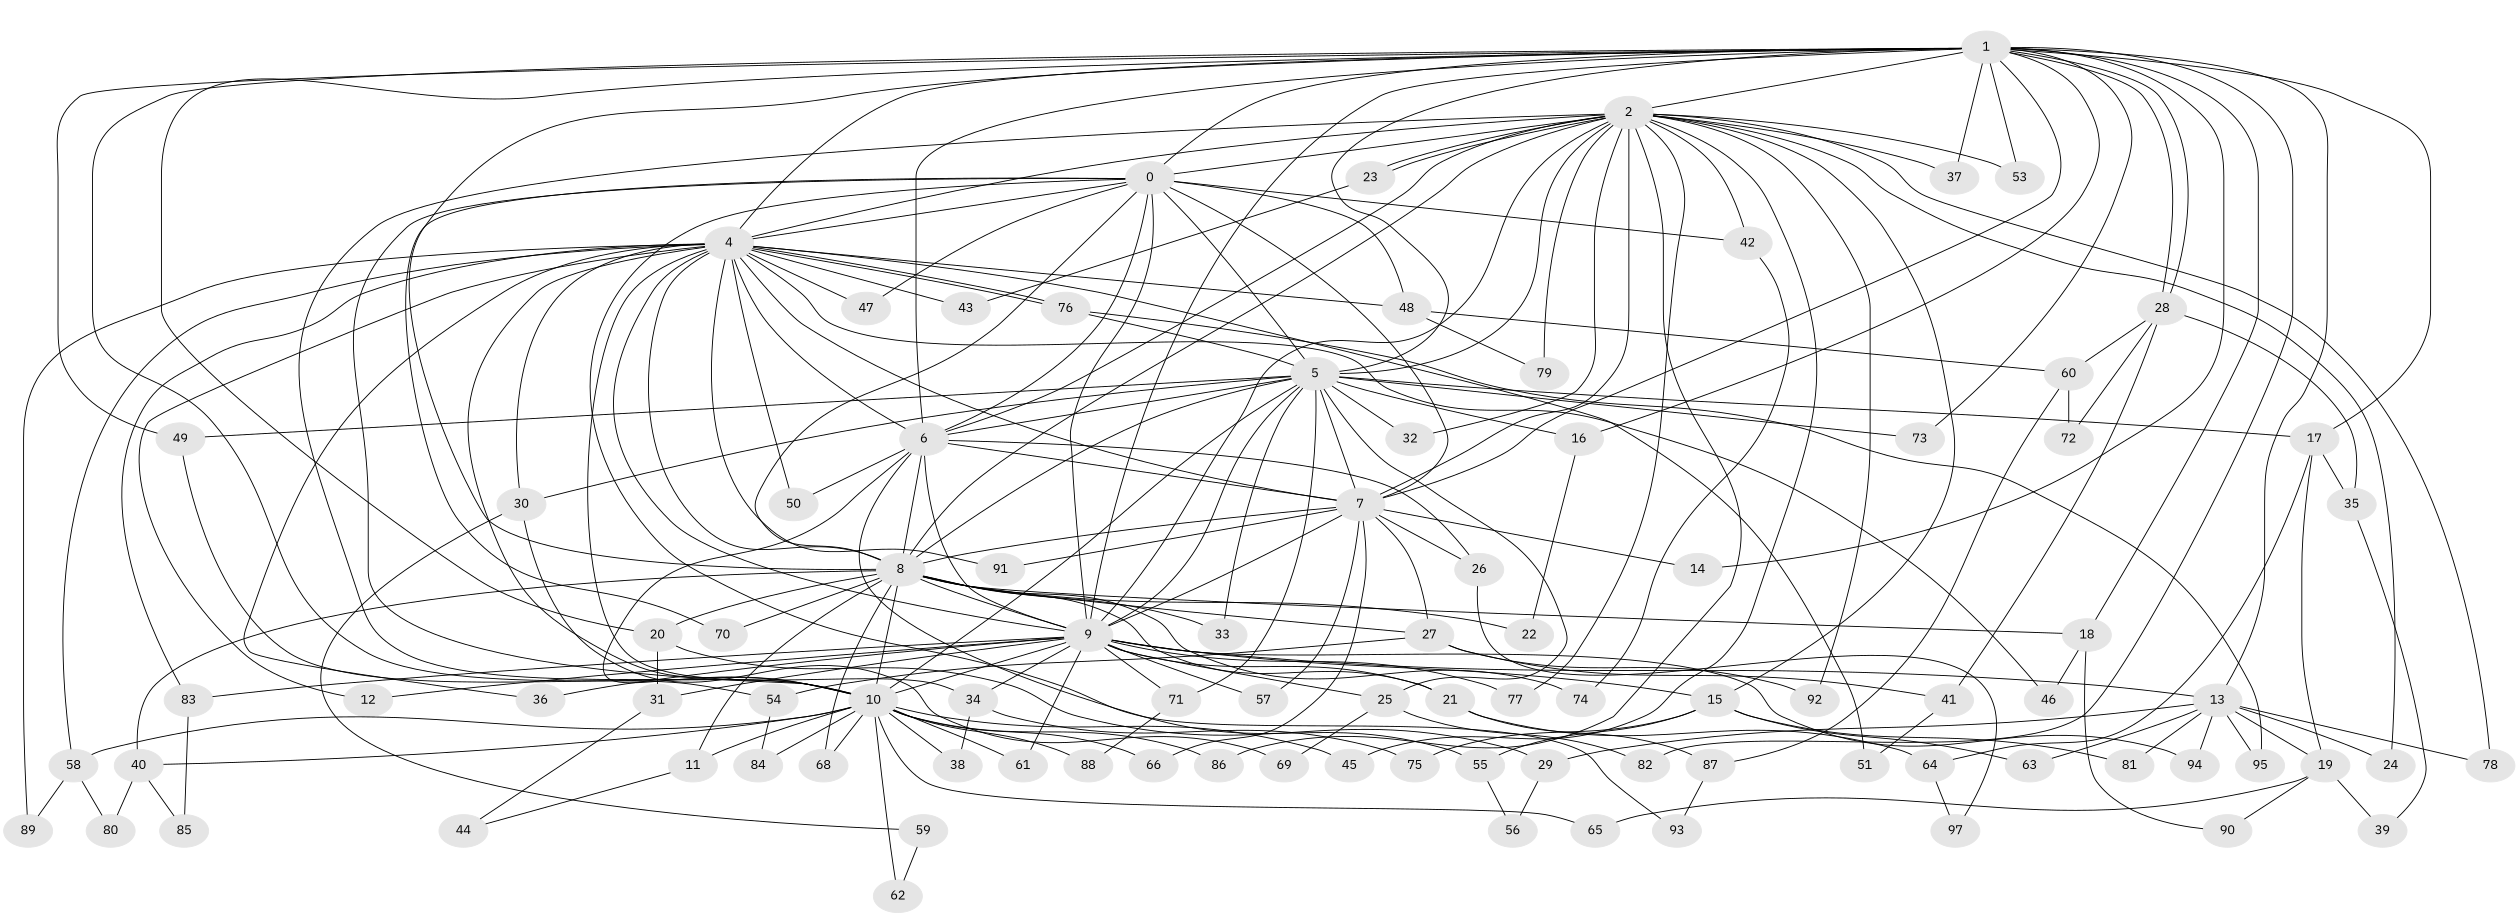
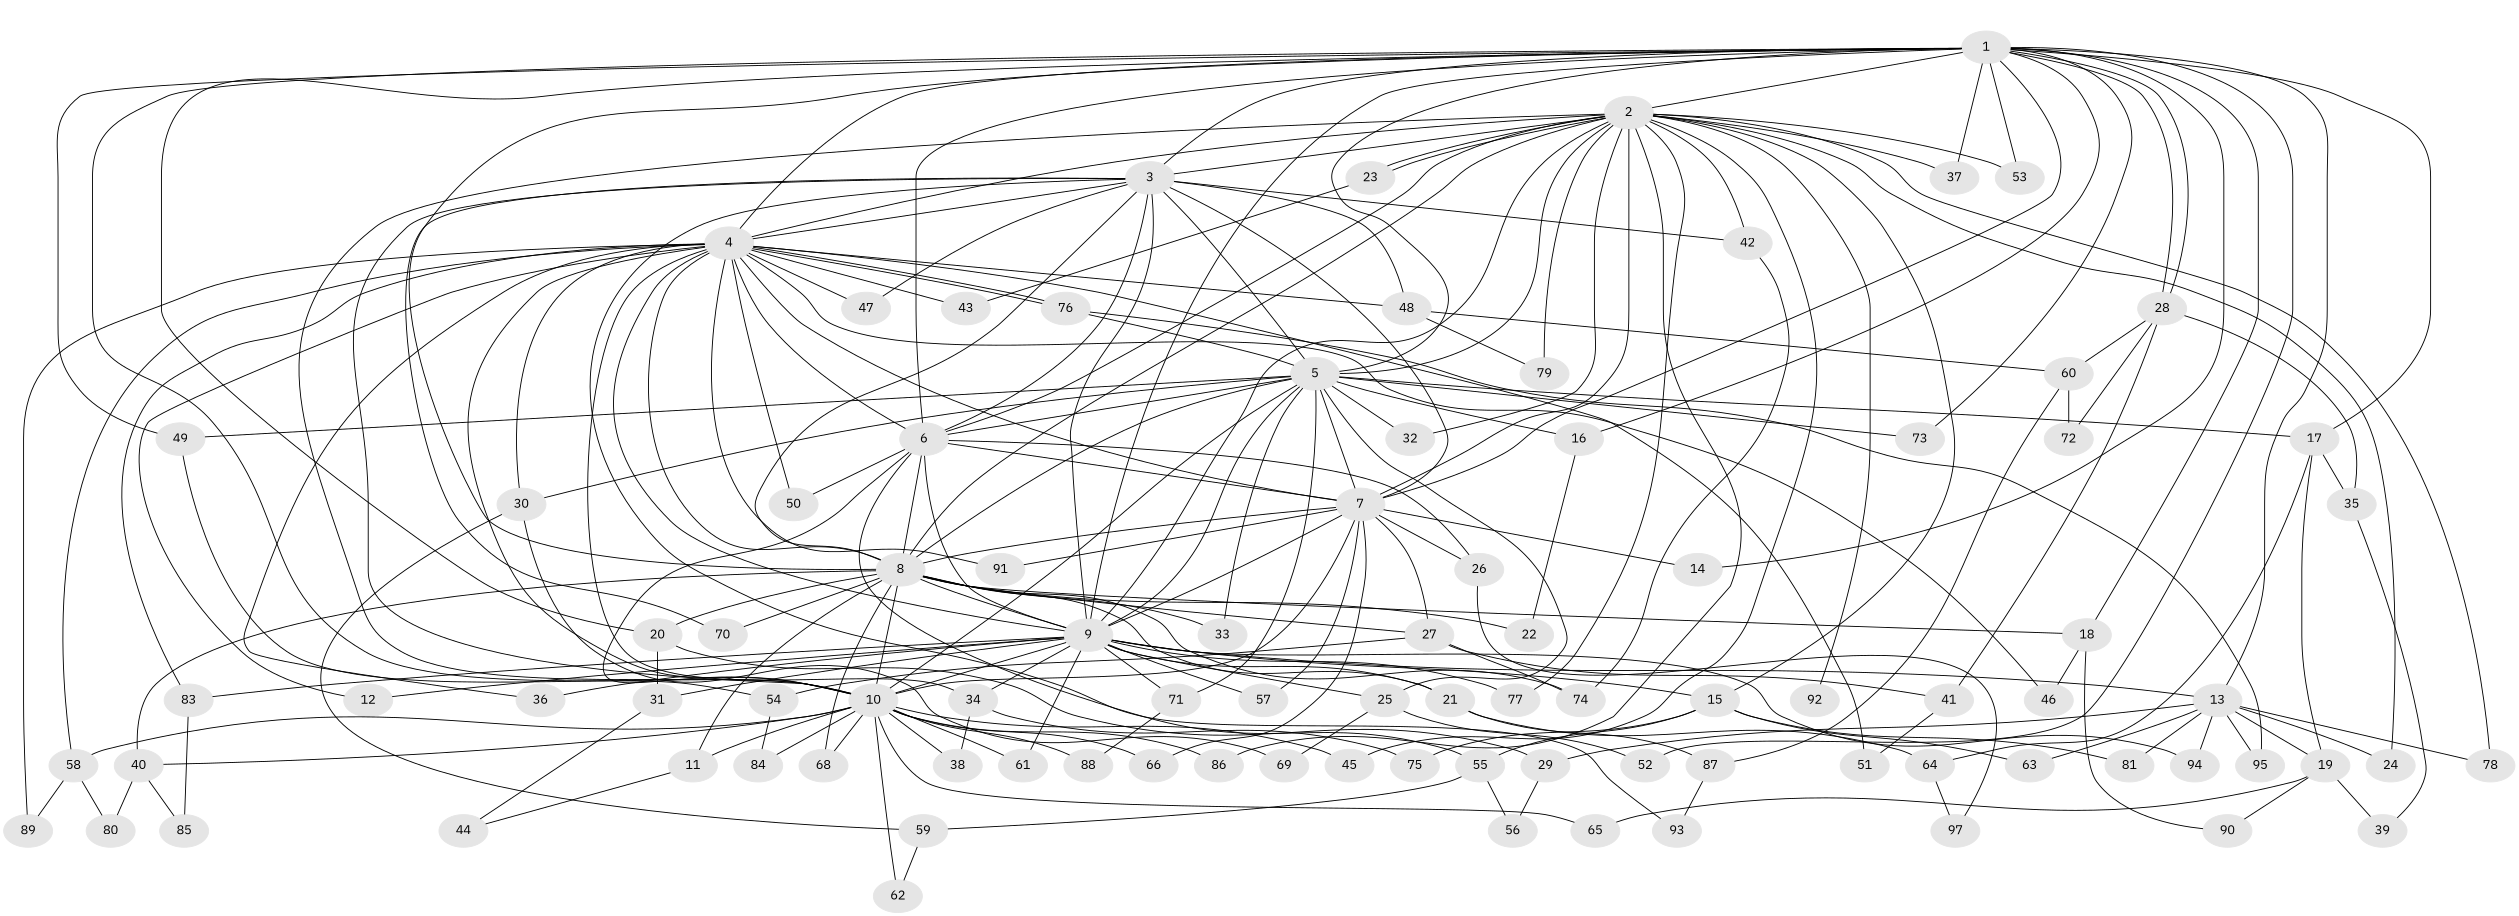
node "0": label "0" -> "3"
edge "27" -- "92": now "27" -- "74"
edge "7" -- "10": added
node "82": label "82" -> "52"
edge "55" -- "59": added
